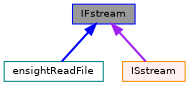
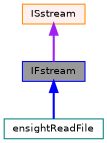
edge "ISstream" -> "IFstream": reversed
